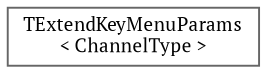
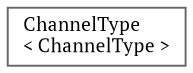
node "TExtendKeyMenuParams < ChannelType >": label "TExtendKeyMenuParams < ChannelType >" -> "ChannelType < ChannelType >"
